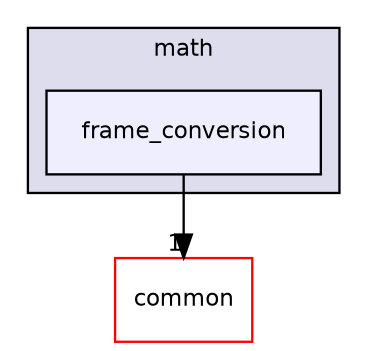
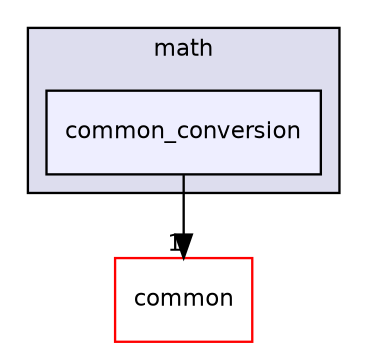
node "frame_conversion": label "frame_conversion" -> "common_conversion"
